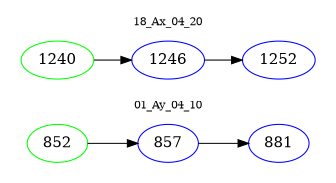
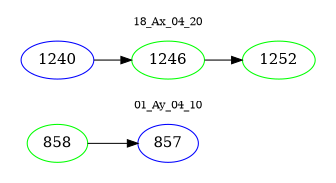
node "1240": color green -> blue
node "1246": color blue -> green
node "1252": color blue -> green
node "852": label "852" -> "858"
node "881": removed
